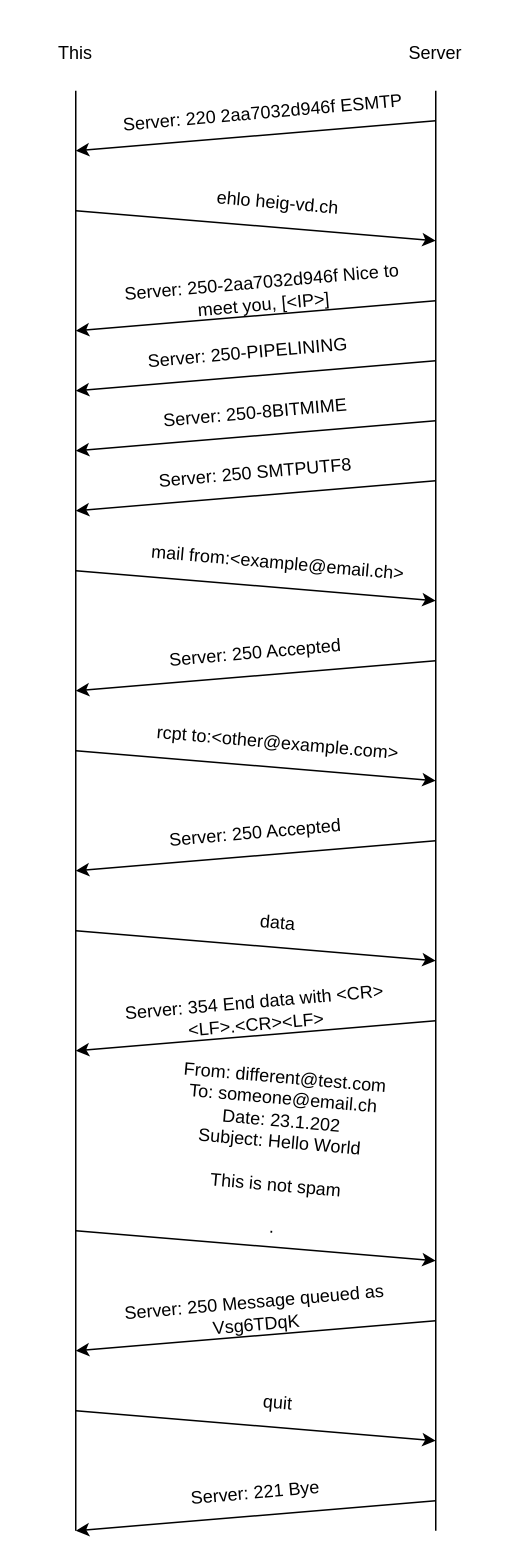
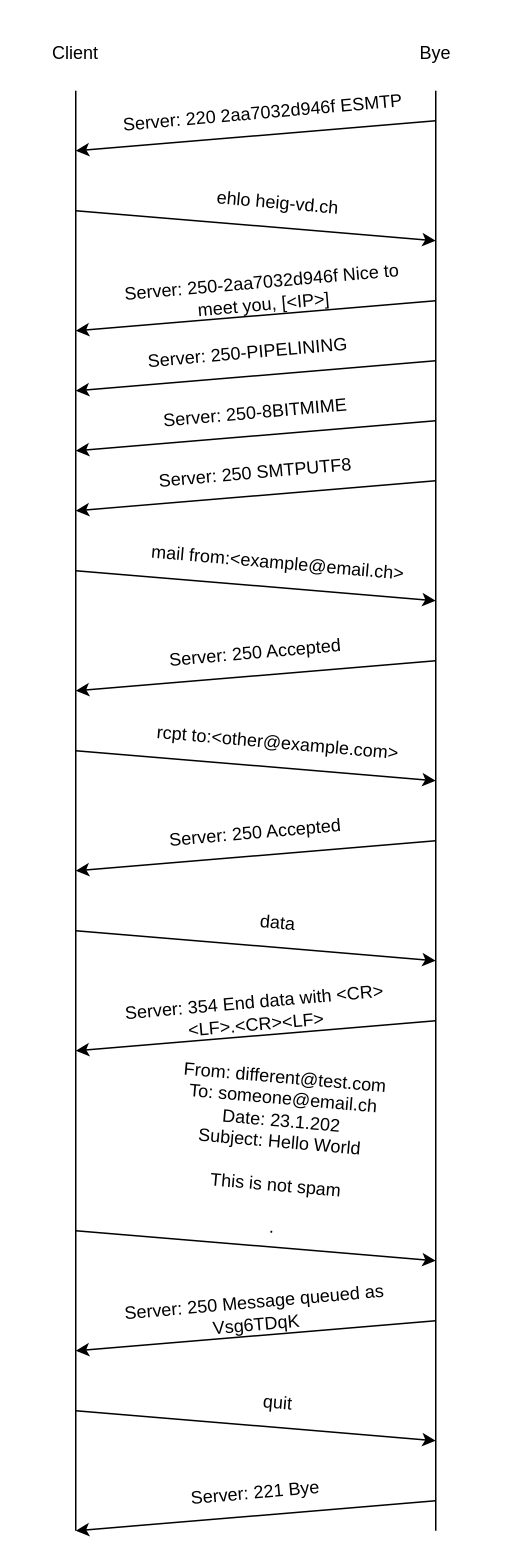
node "This": label "This" -> "Client"
node "Server": label "Server" -> "Bye"
